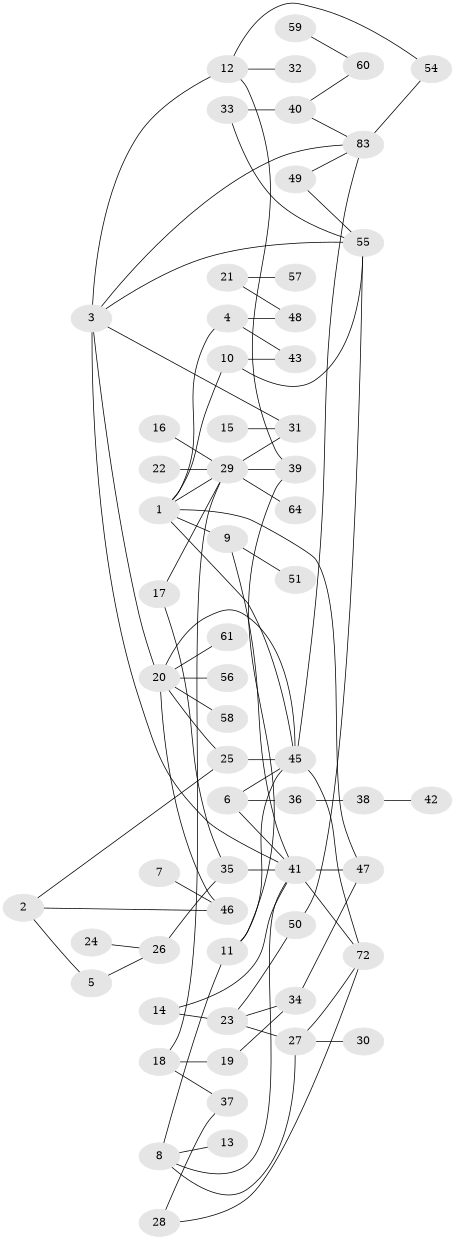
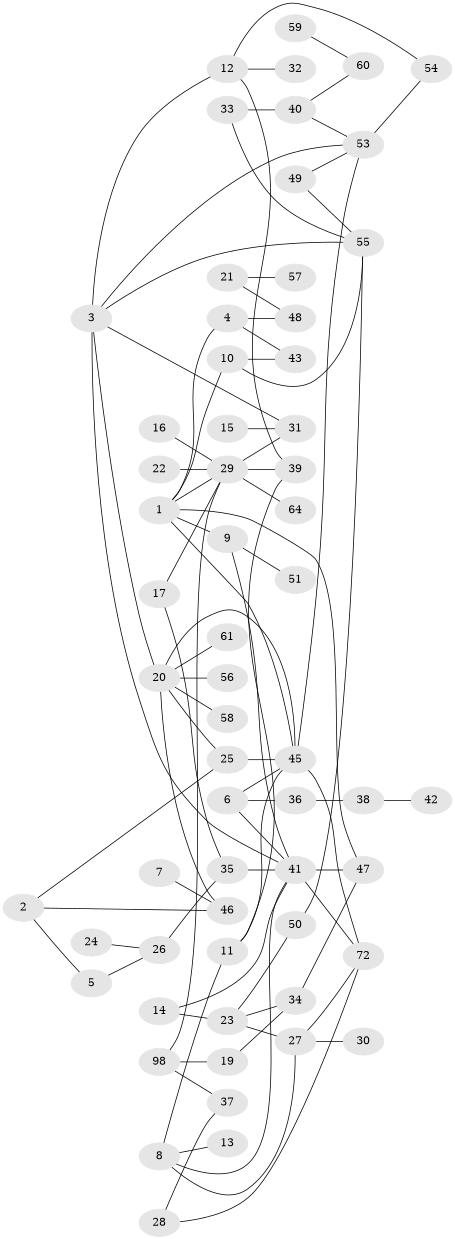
node "83": label "83" -> "53"
node "18": label "18" -> "98"
